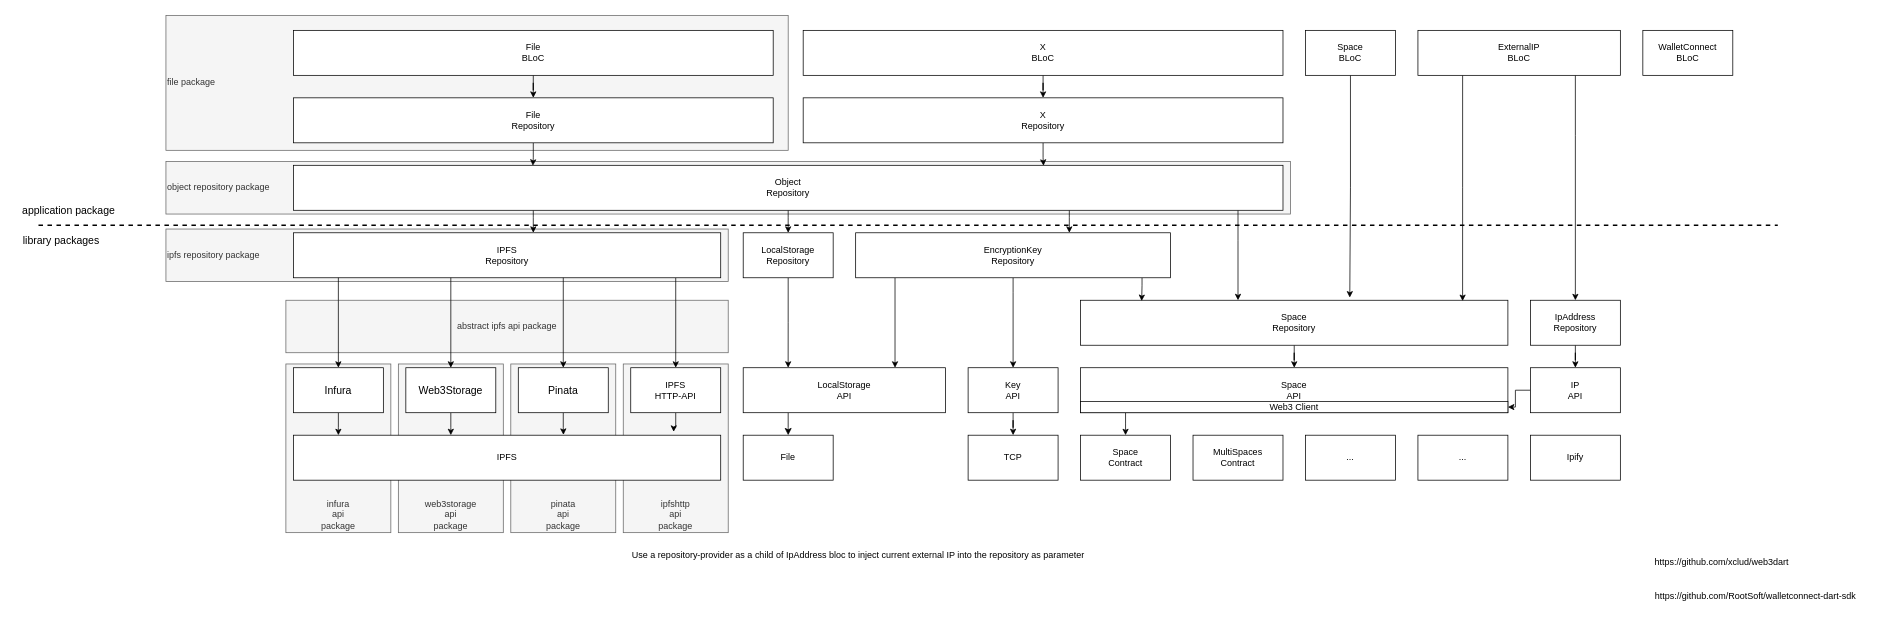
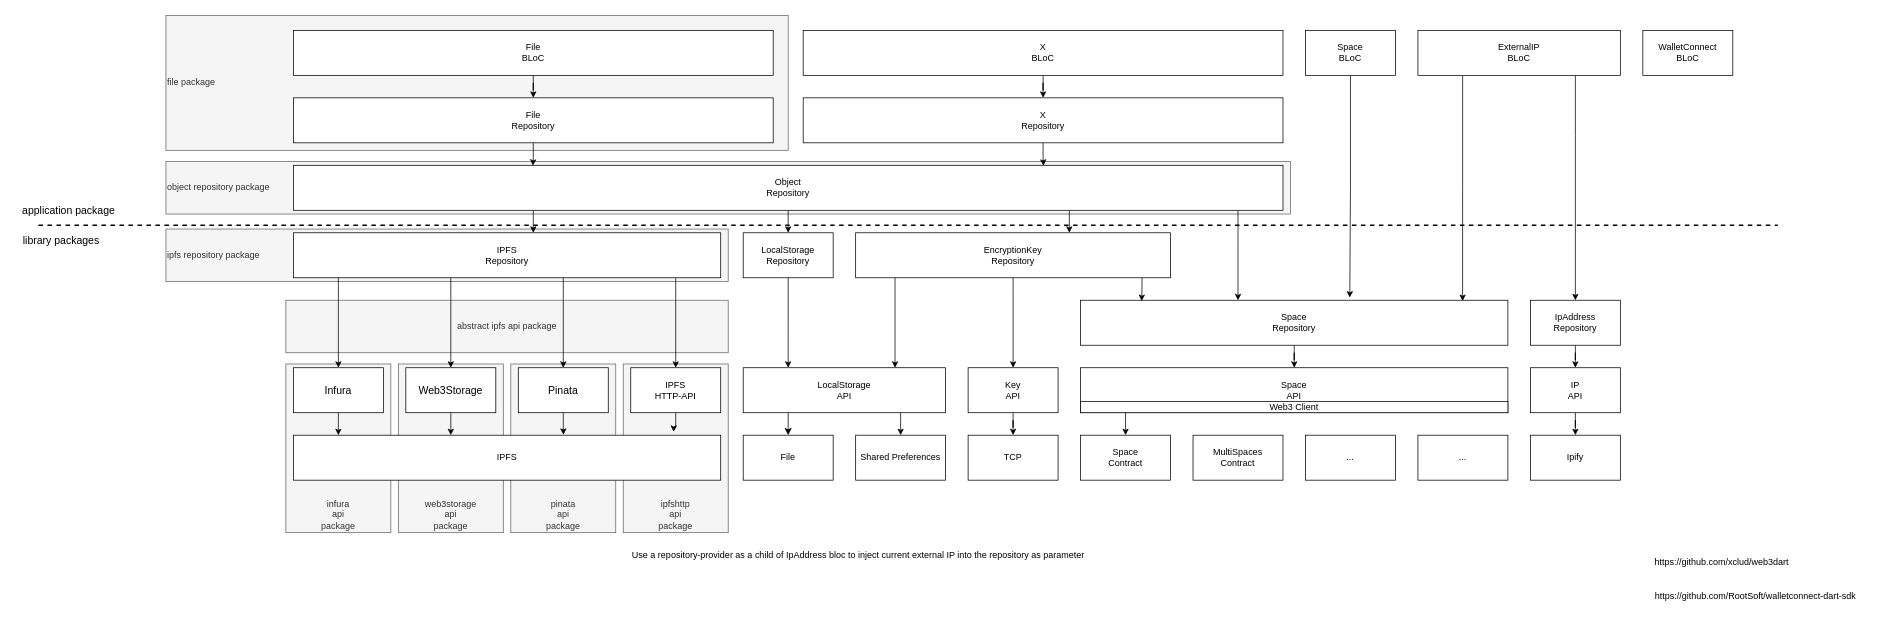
edge "IP API" -> "Web3 Client": now "IP API" -> "Ipify"
edge "LocalStorage API" -> "Shared Preferences": added
node "Shared Preferences": added
